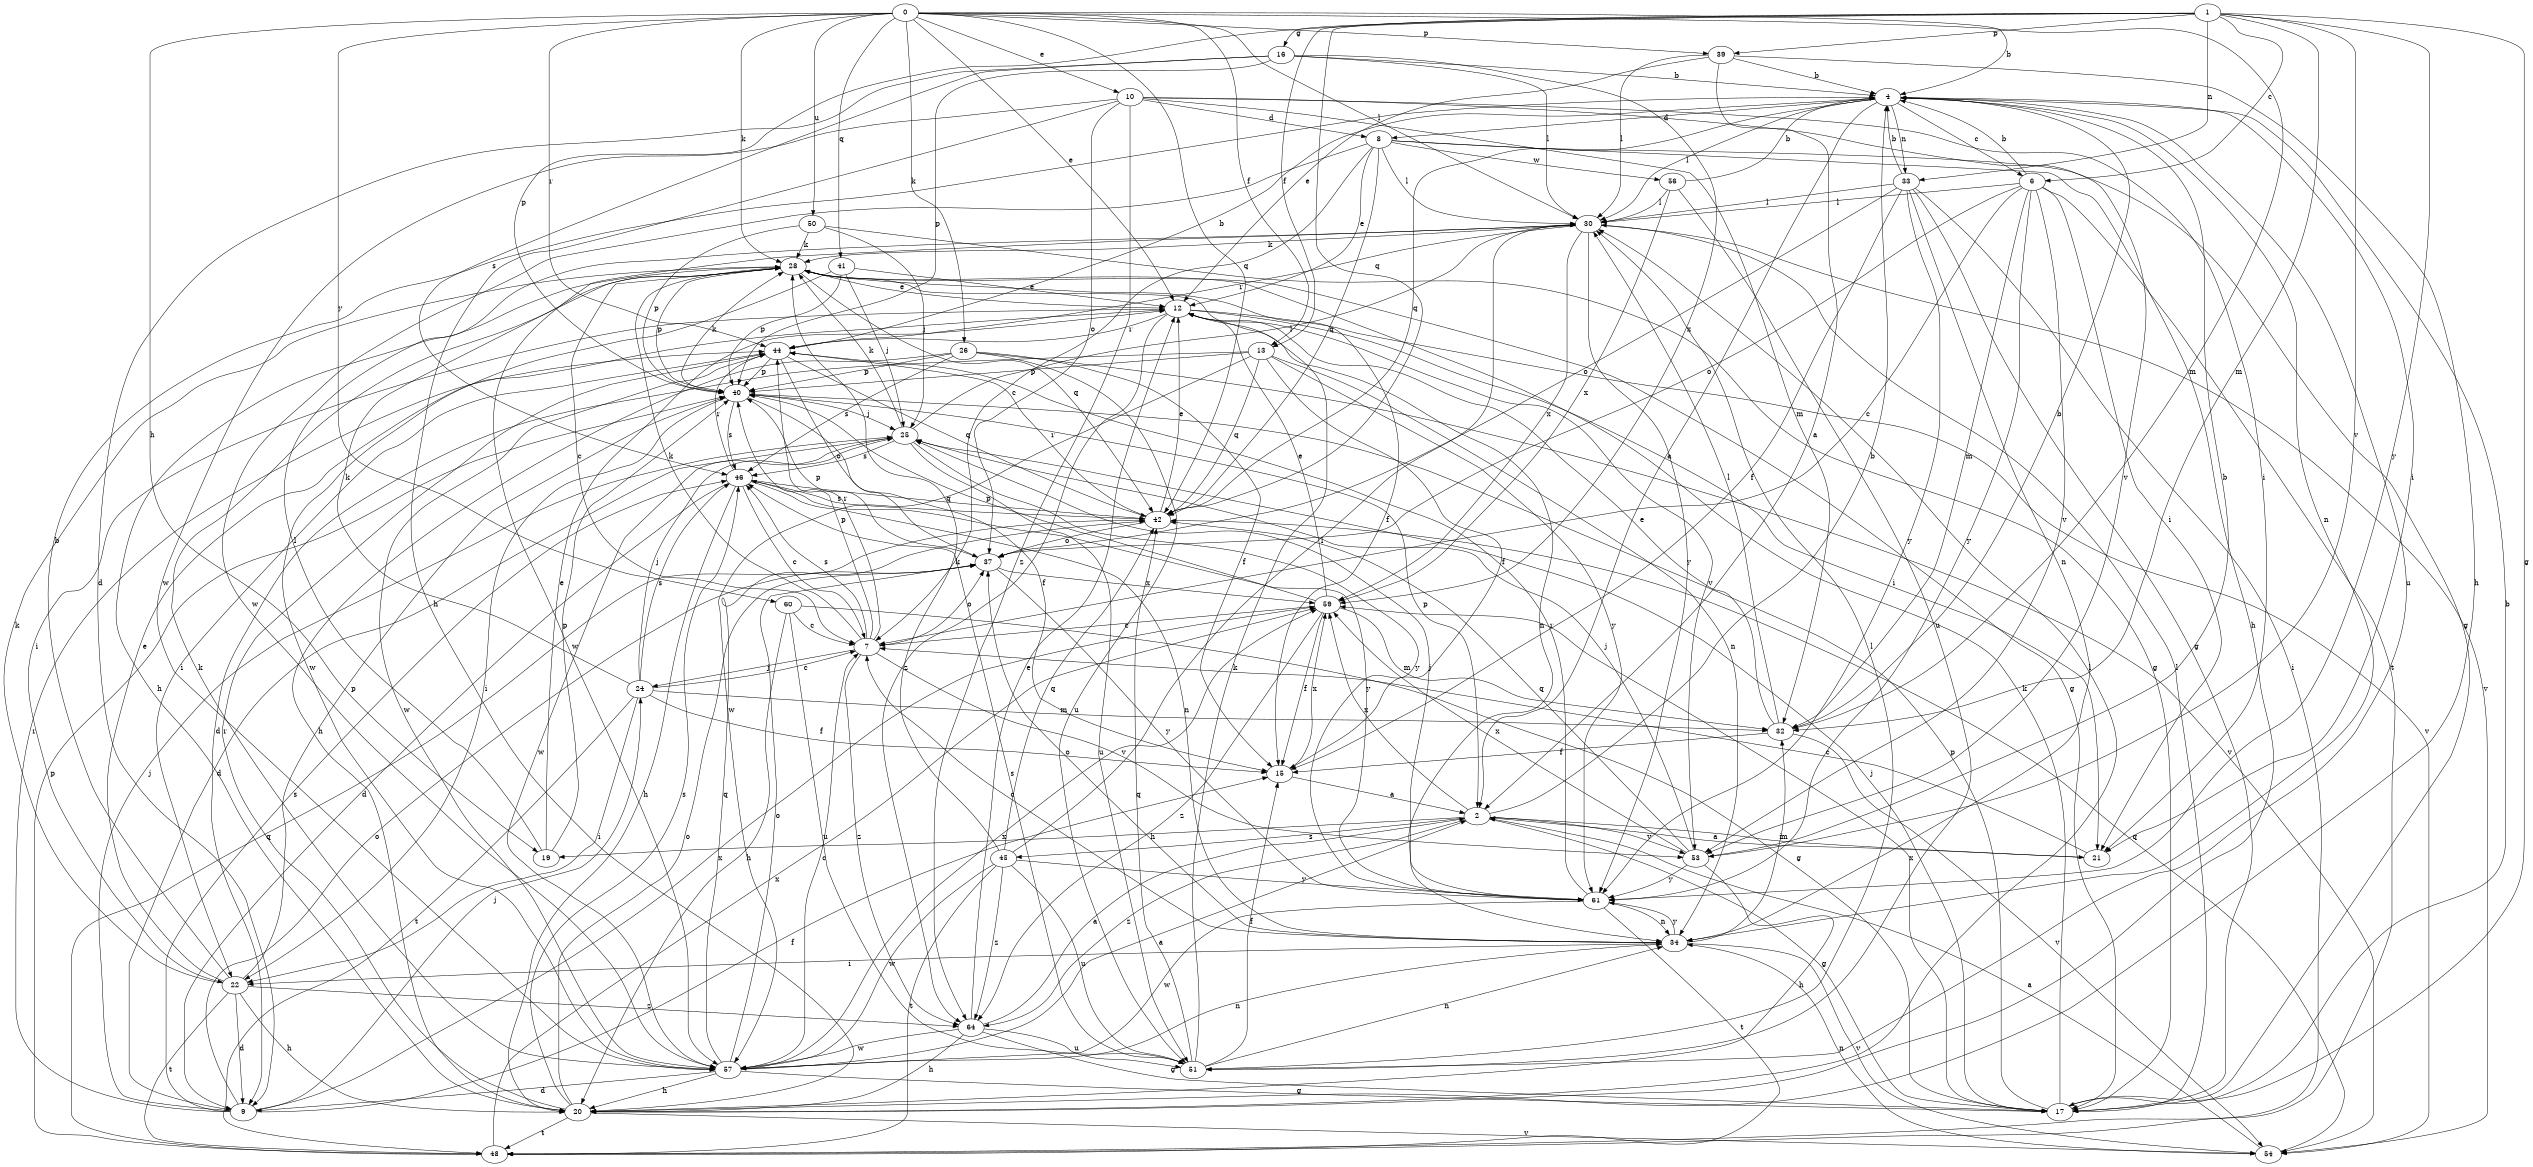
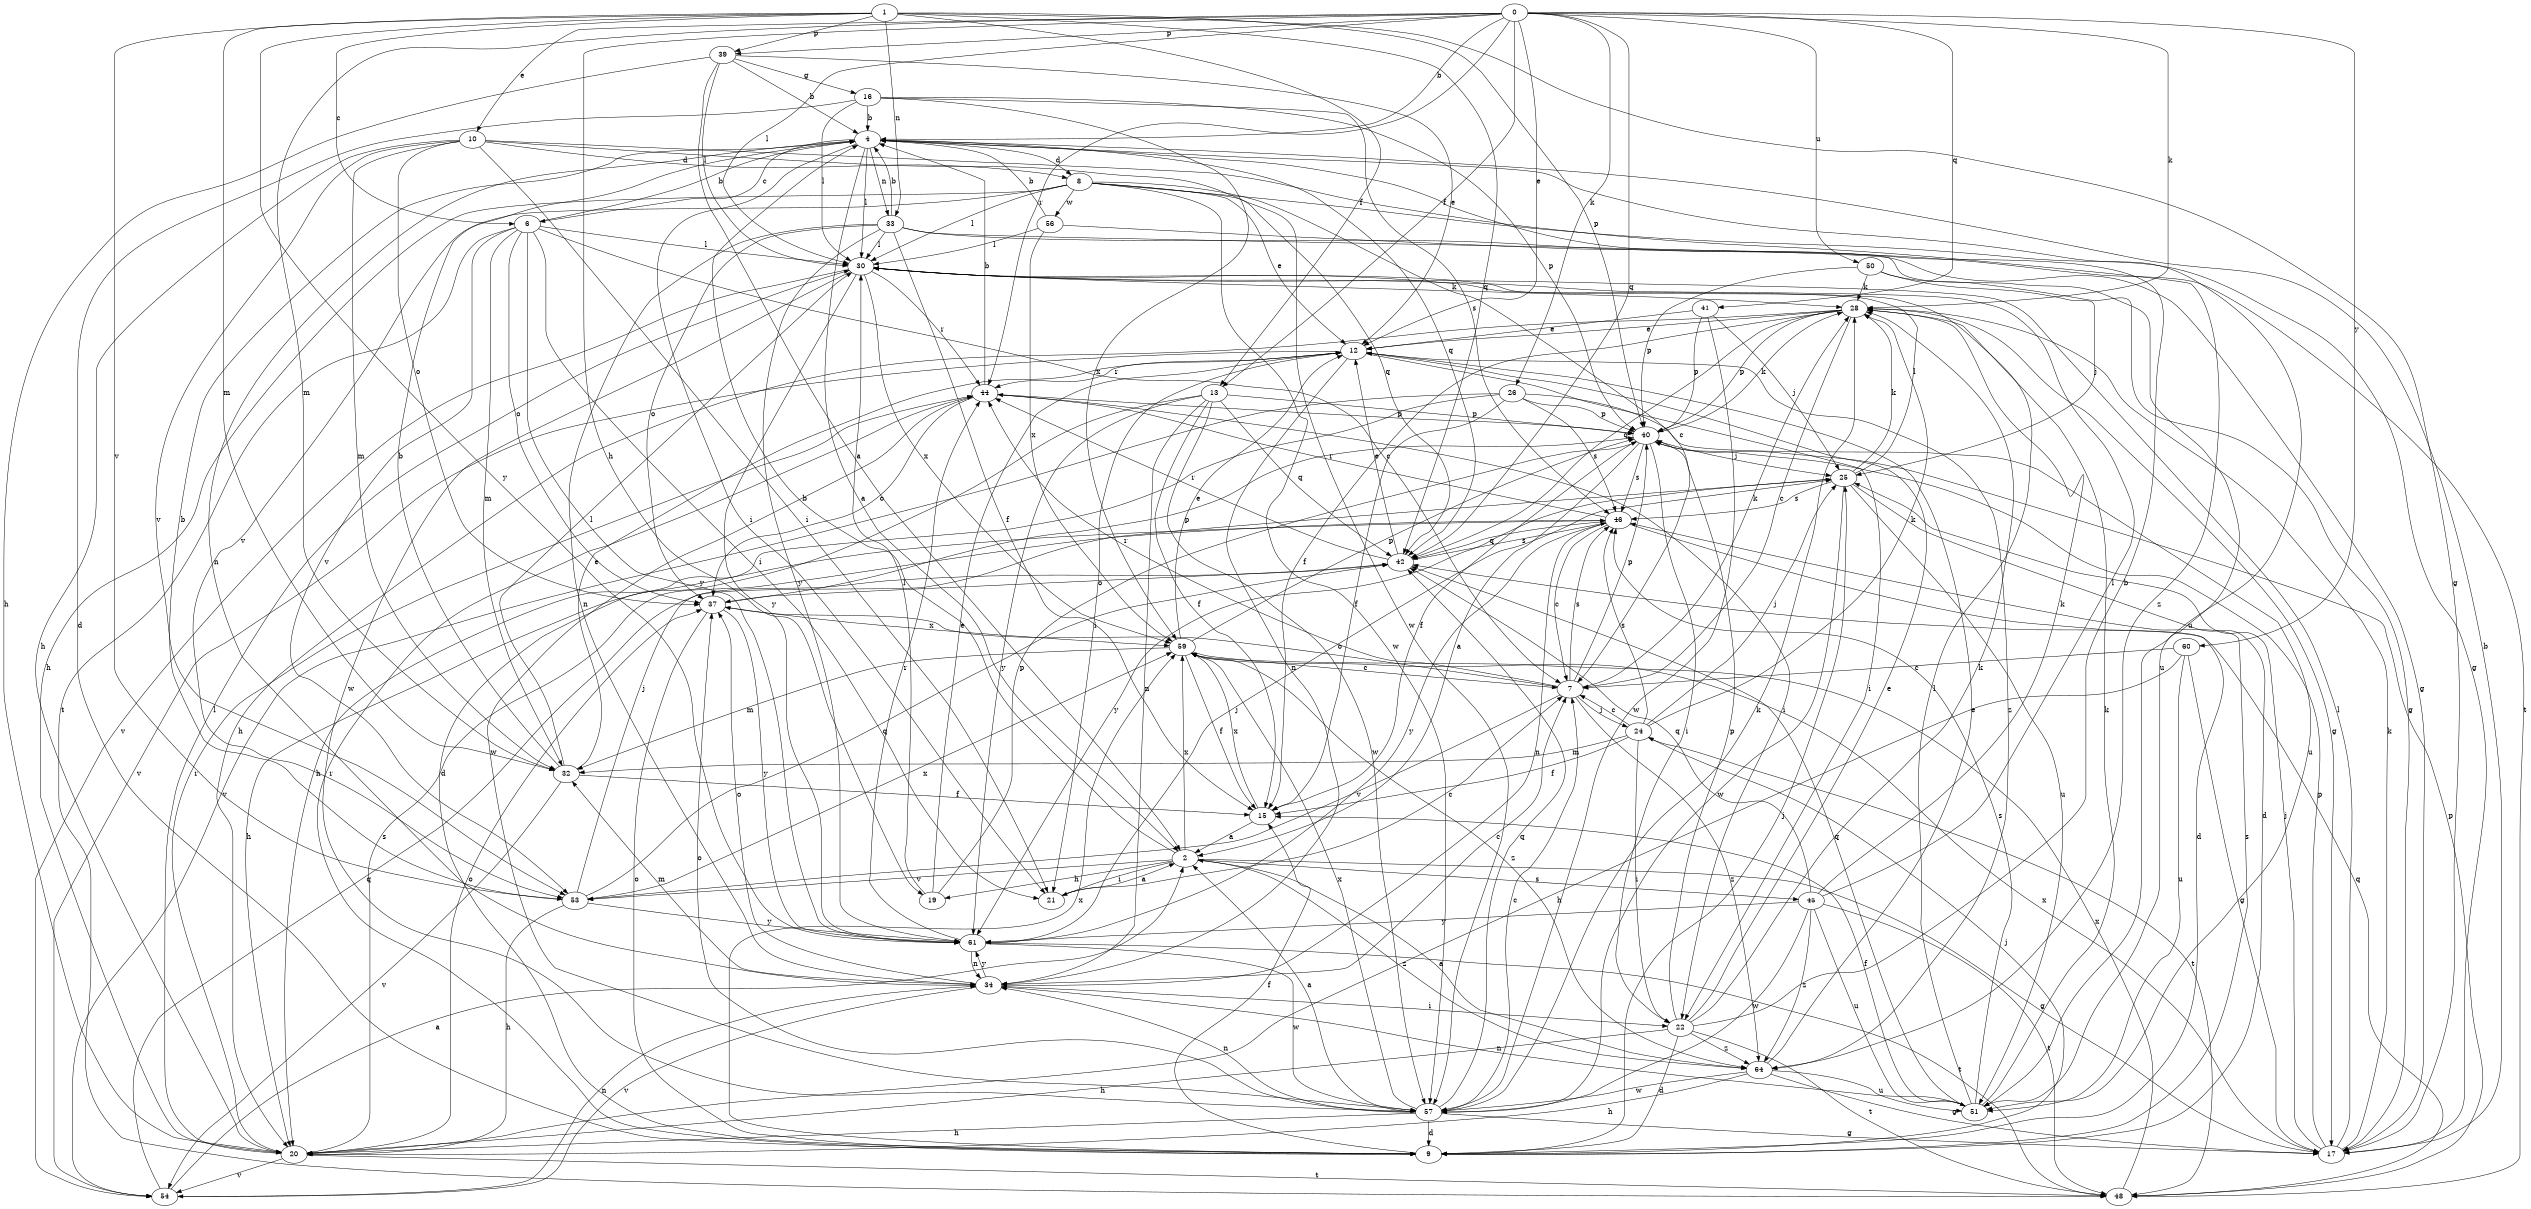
edge "1" -> "16": now "39" -> "16"
edge "44" -> "42": removed, label "q"
edge "12" -> "53": now "8" -> "53"
edge "40" -> "2": label "p" -> "a"
edge "33" -> "48": label "i" -> "t"
edge "9" -> "37": reversed
